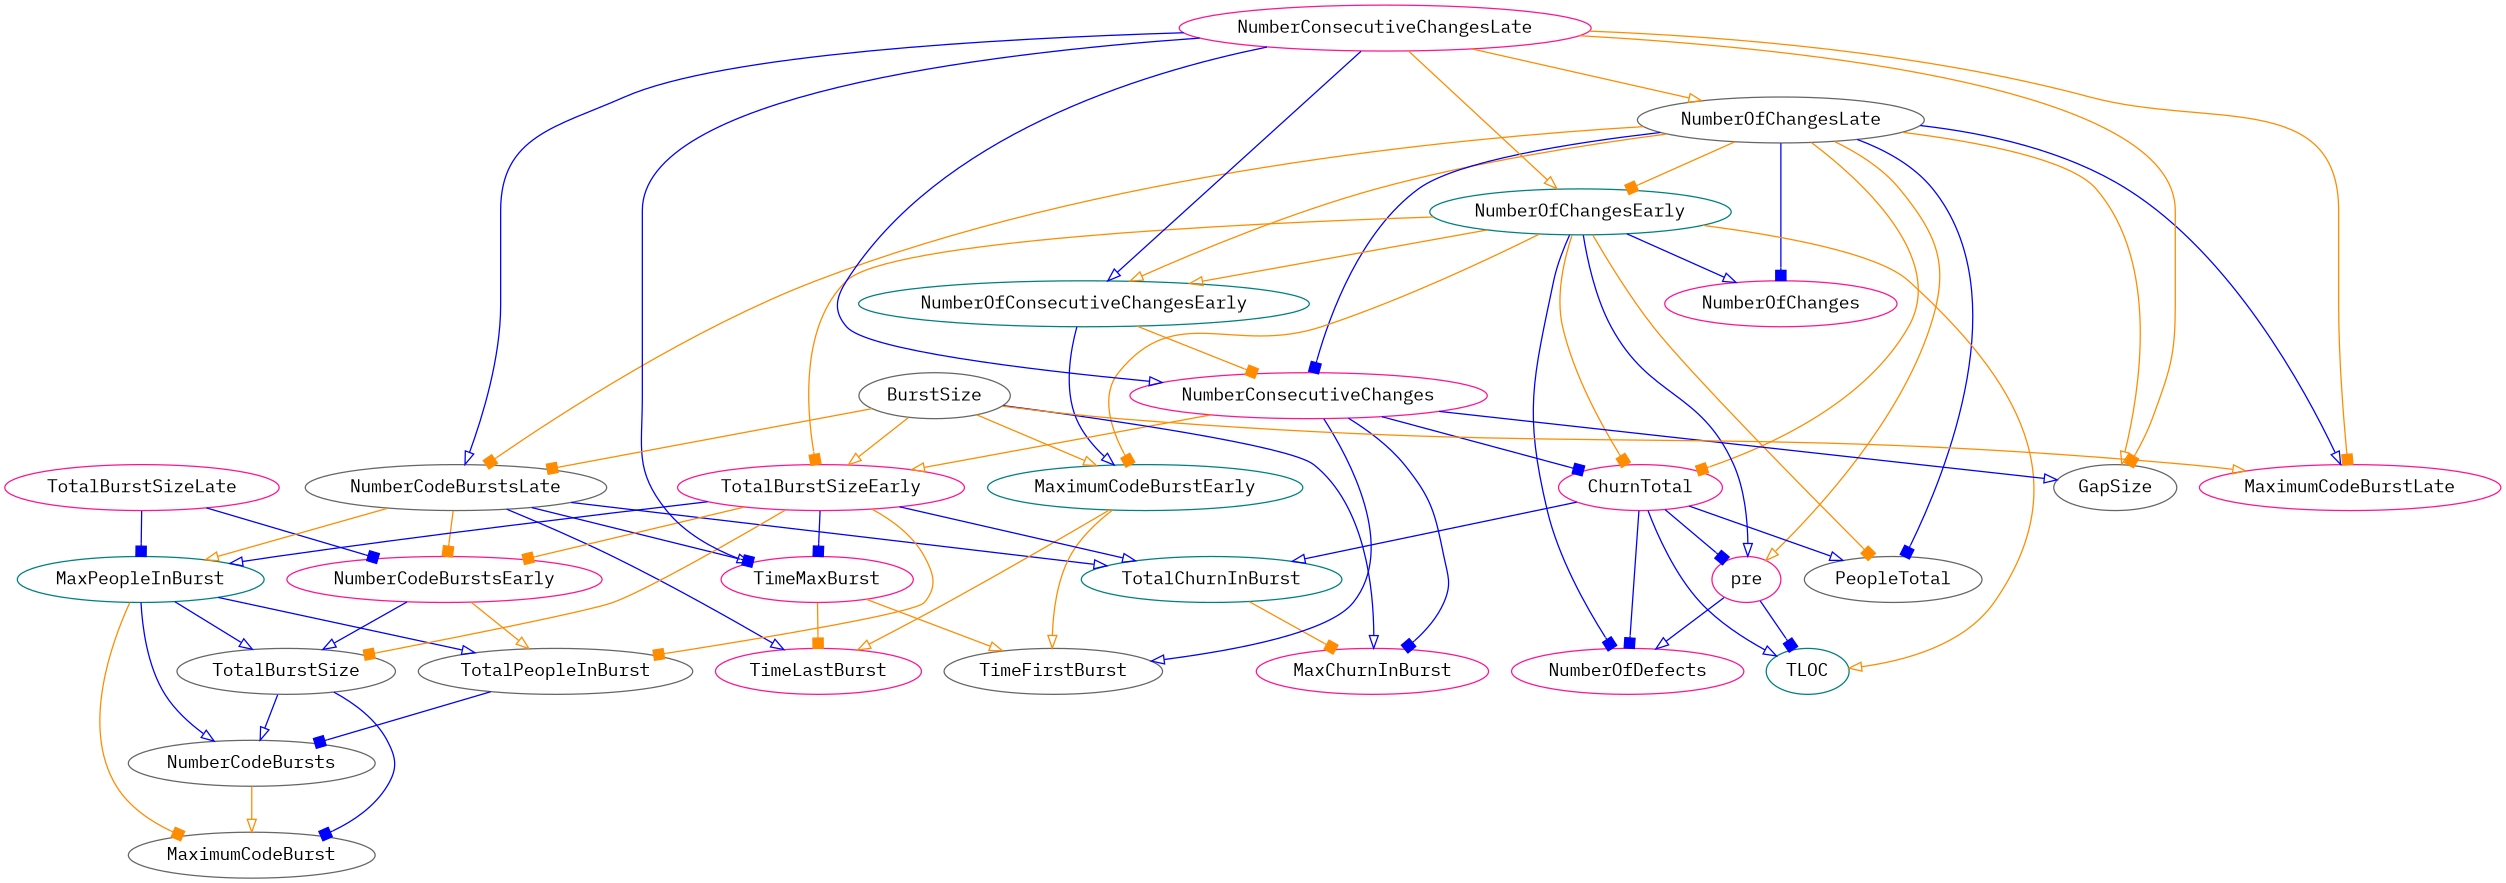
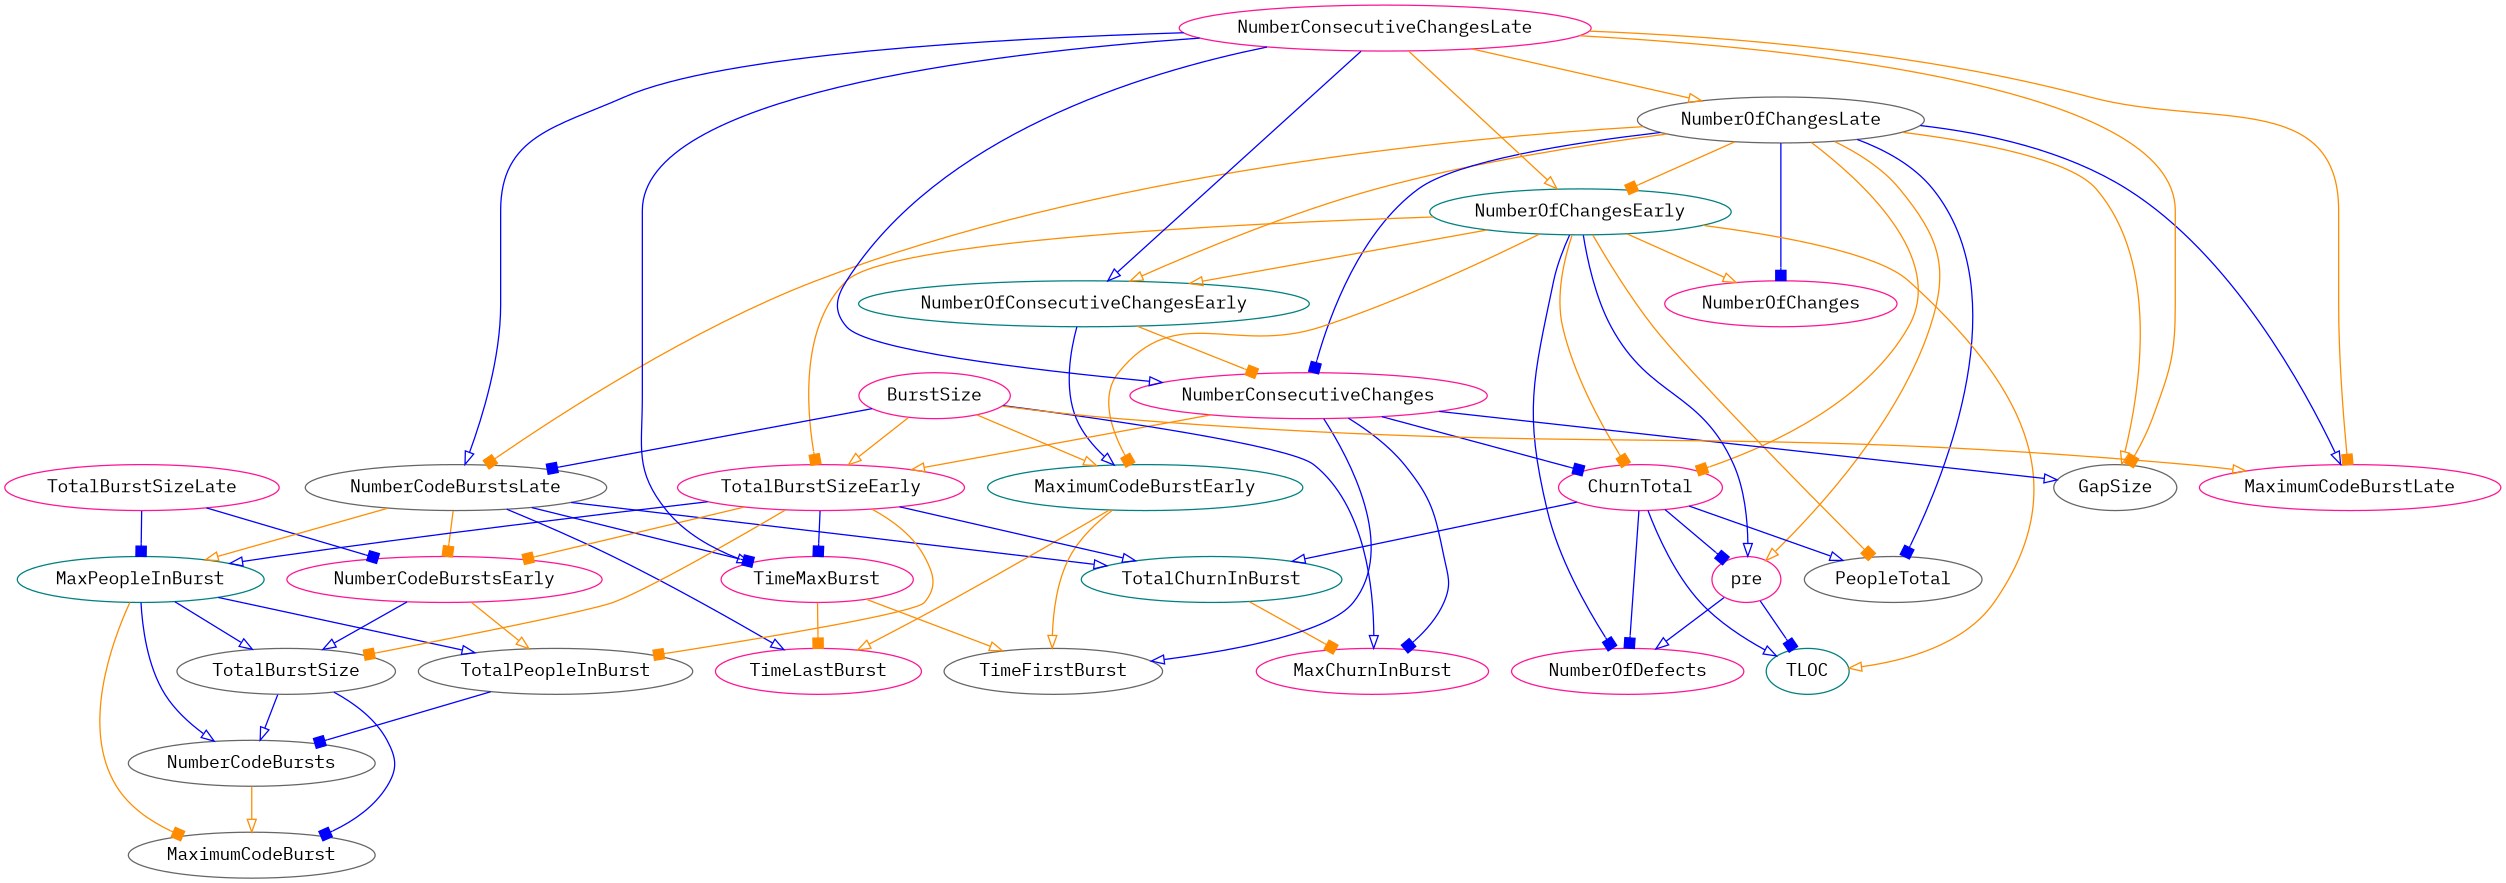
edge "NumberOfChangesEarly" -> "NumberOfChanges": color blue -> darkorange
node "BurstSize": color gray40 -> deeppink
edge "BurstSize" -> "NumberCodeBurstsLate": color darkorange -> blue
